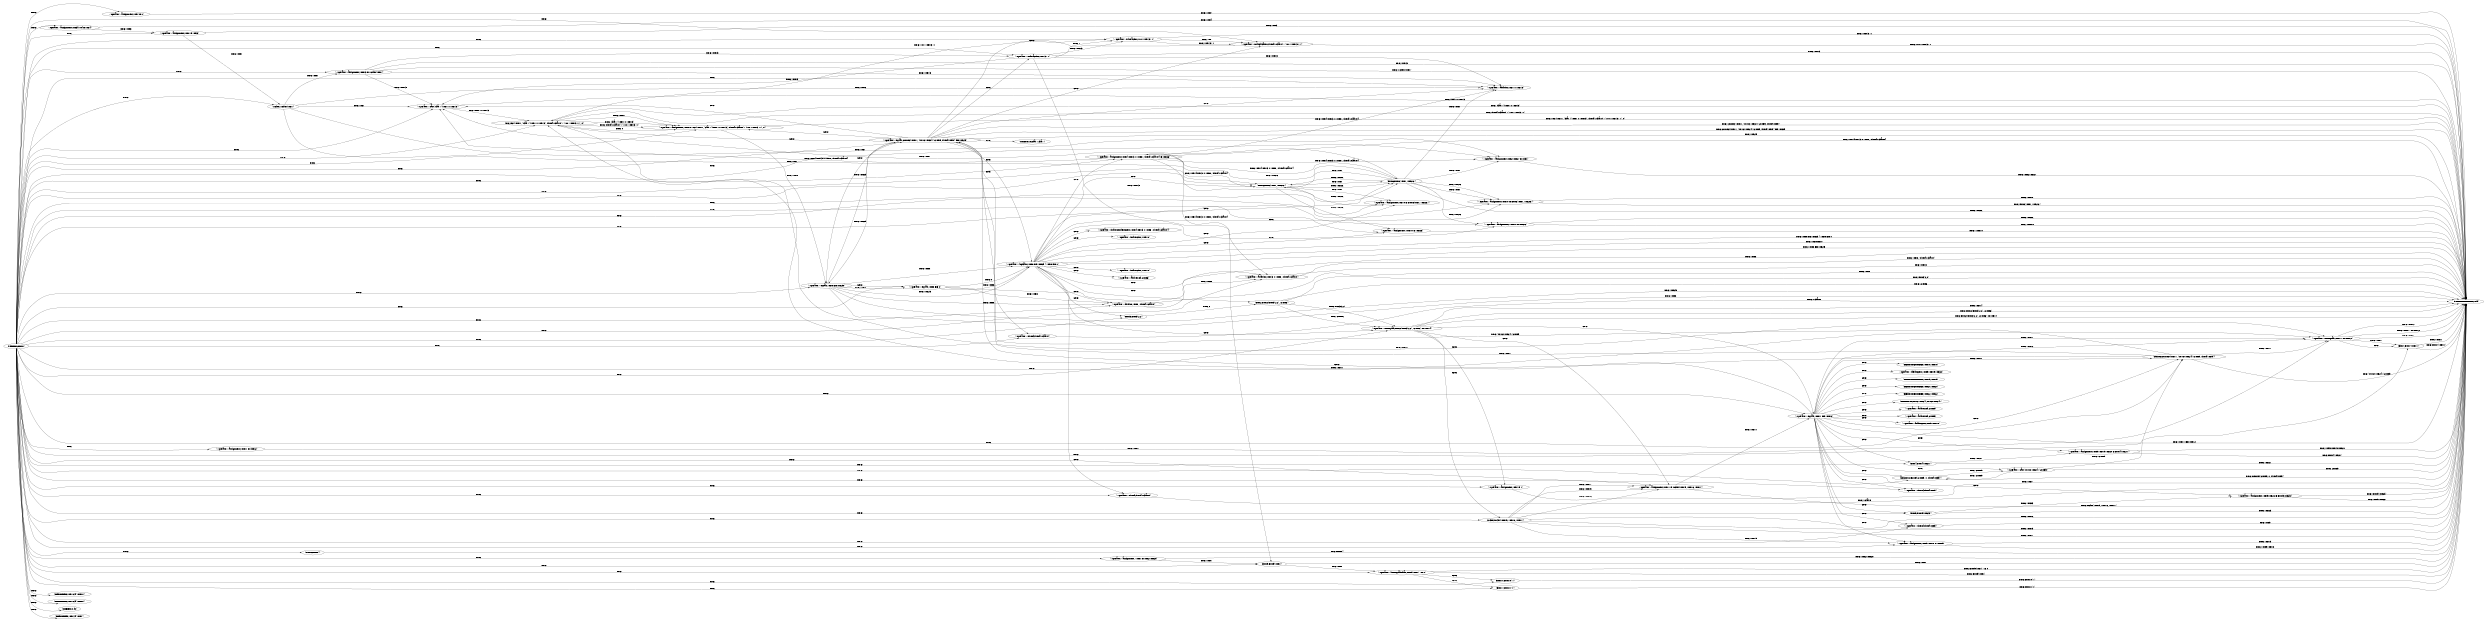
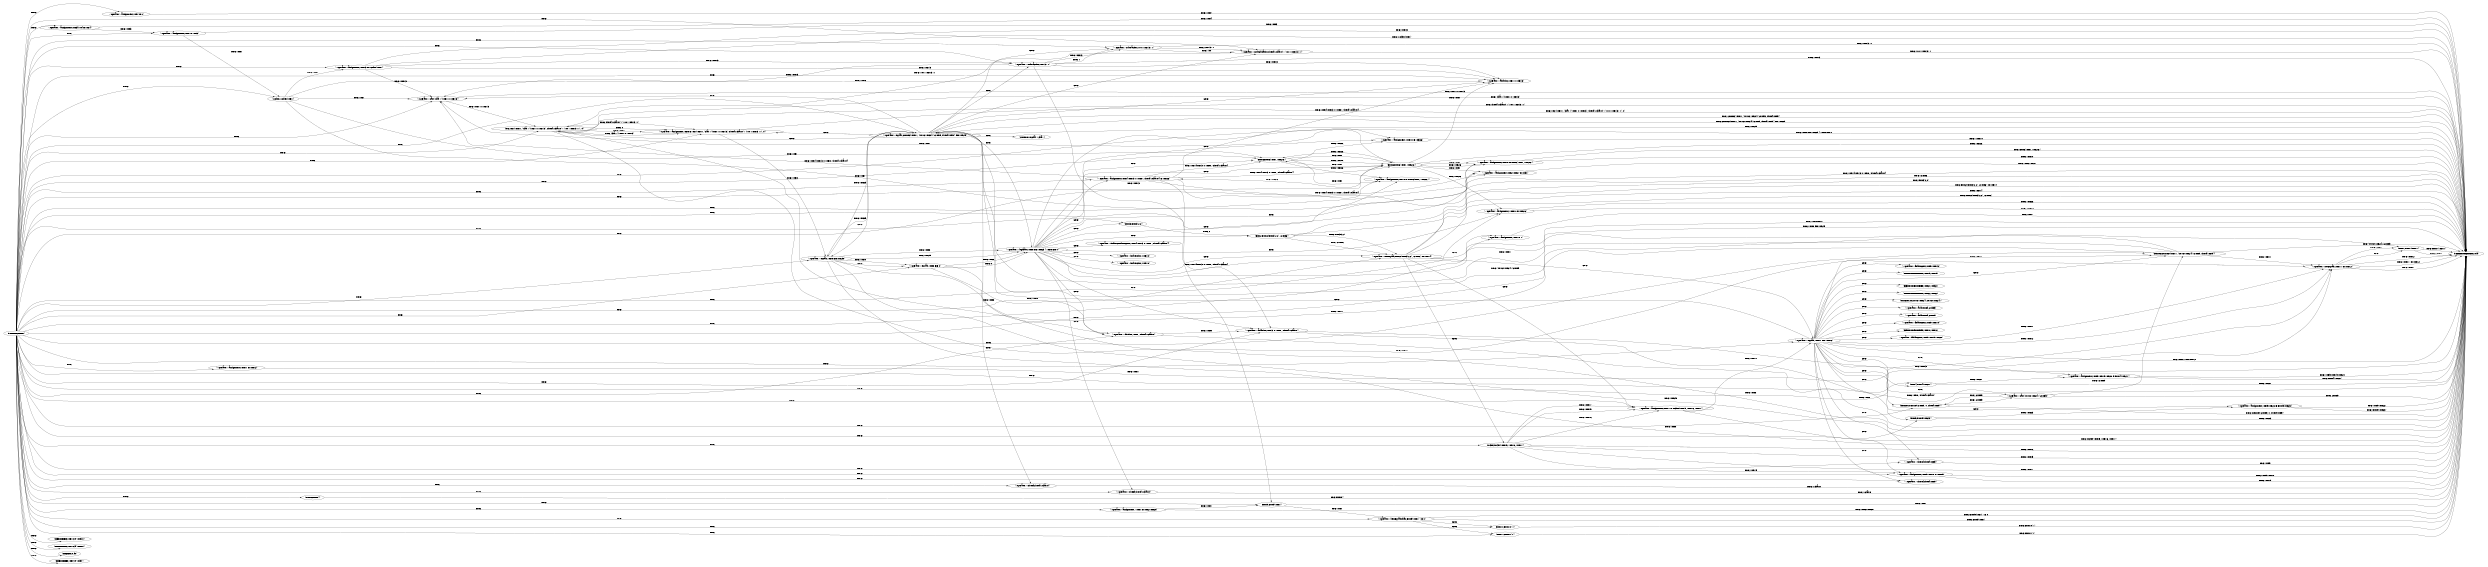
node "(<operator>.fieldAccess,VAR9.VAR19)": added
node "(<operator>.addressOf,&VAR6)": removed
